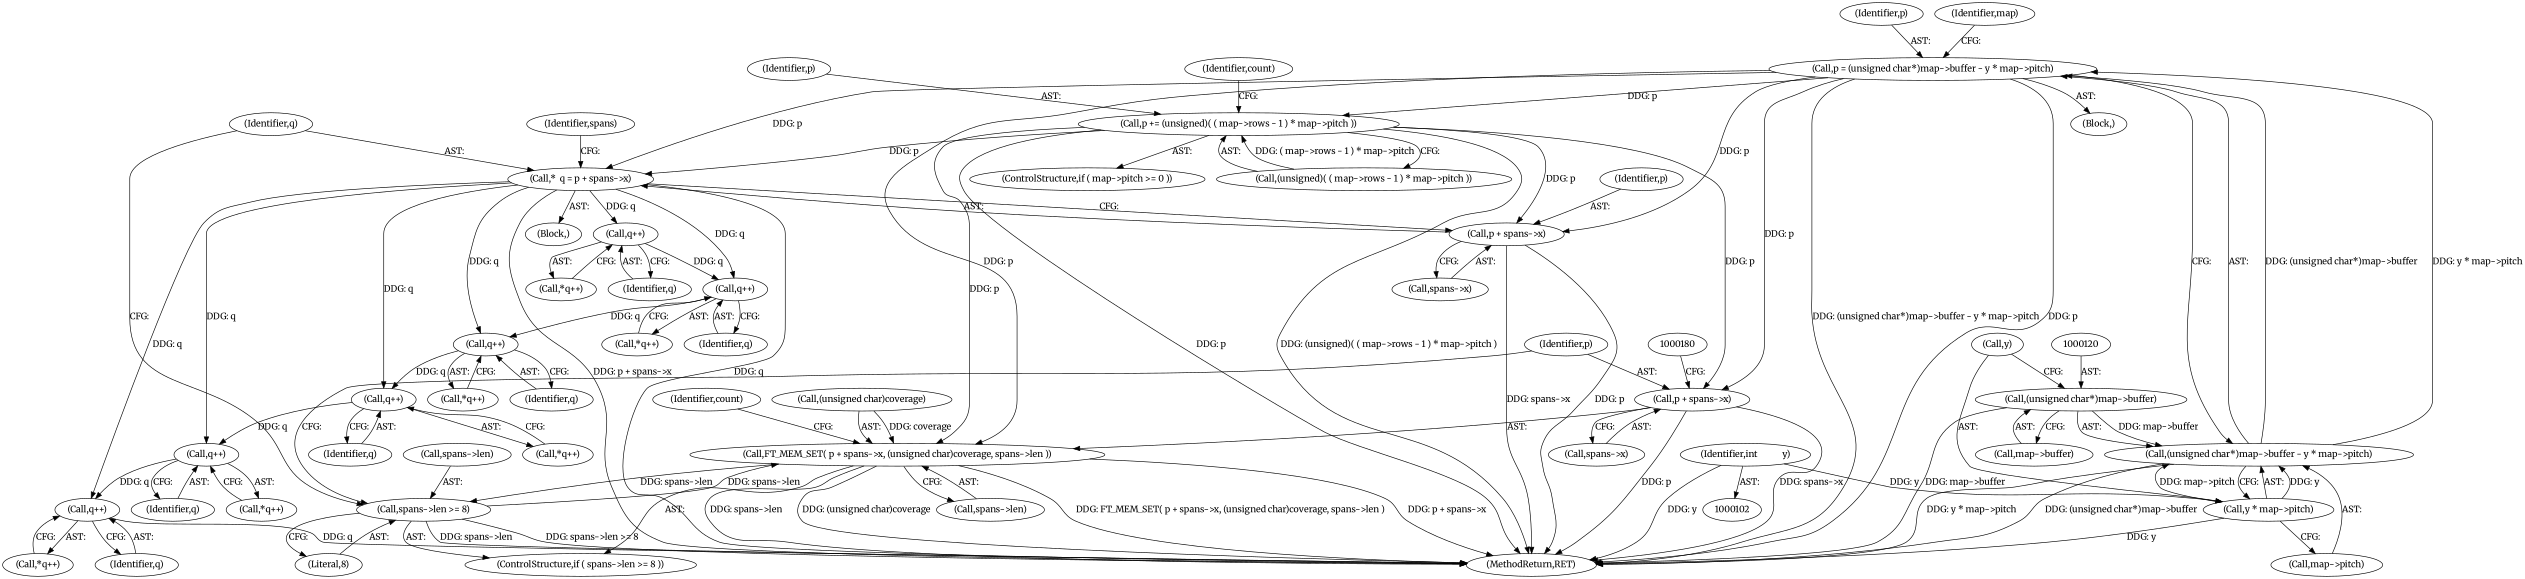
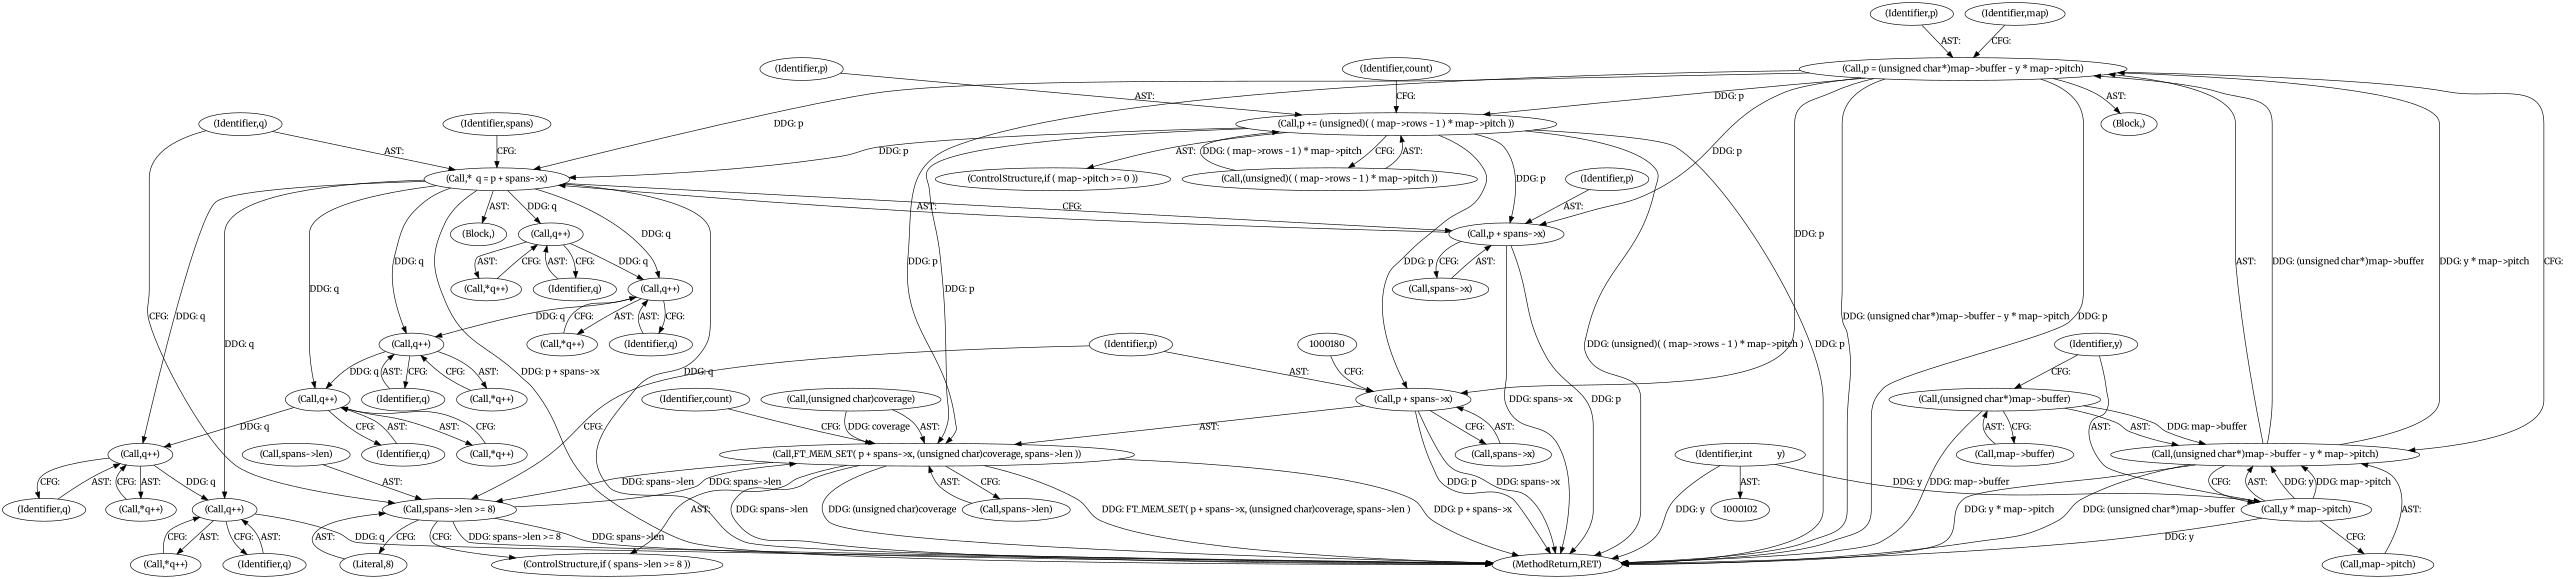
node "(Call,y)": label "(Call,y)" -> "(Identifier,y)"
node "1000120": removed
edge "(Call,spans->len >= 8)" -> "(ControlStructure,if ( spans->len >= 8 ))": label "AST: " -> "CFG: "
